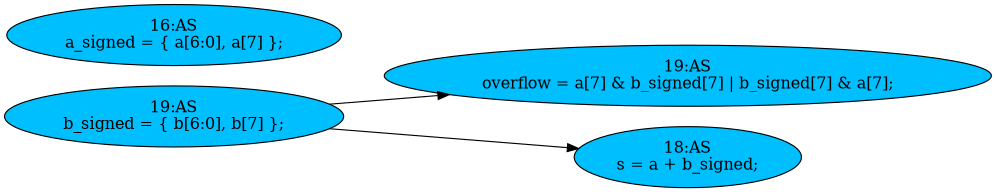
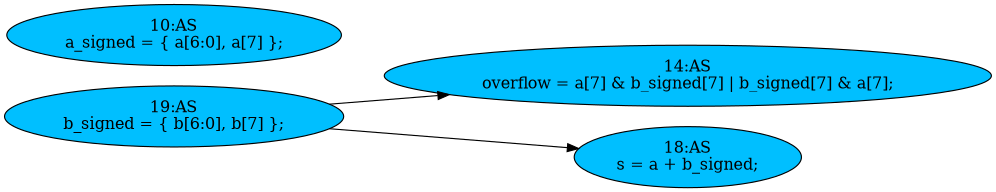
node "16:AS a_signed = { a[6:0], a[7] };": label "16:AS a_signed = { a[6:0], a[7] };" -> "10:AS a_signed = { a[6:0], a[7] };"
node "19:AS overflow = a[7] & b_signed[7] | b_signed[7] & a[7];": label "19:AS overflow = a[7] & b_signed[7] | b_signed[7] & a[7];" -> "14:AS overflow = a[7] & b_signed[7] | b_signed[7] & a[7];"
